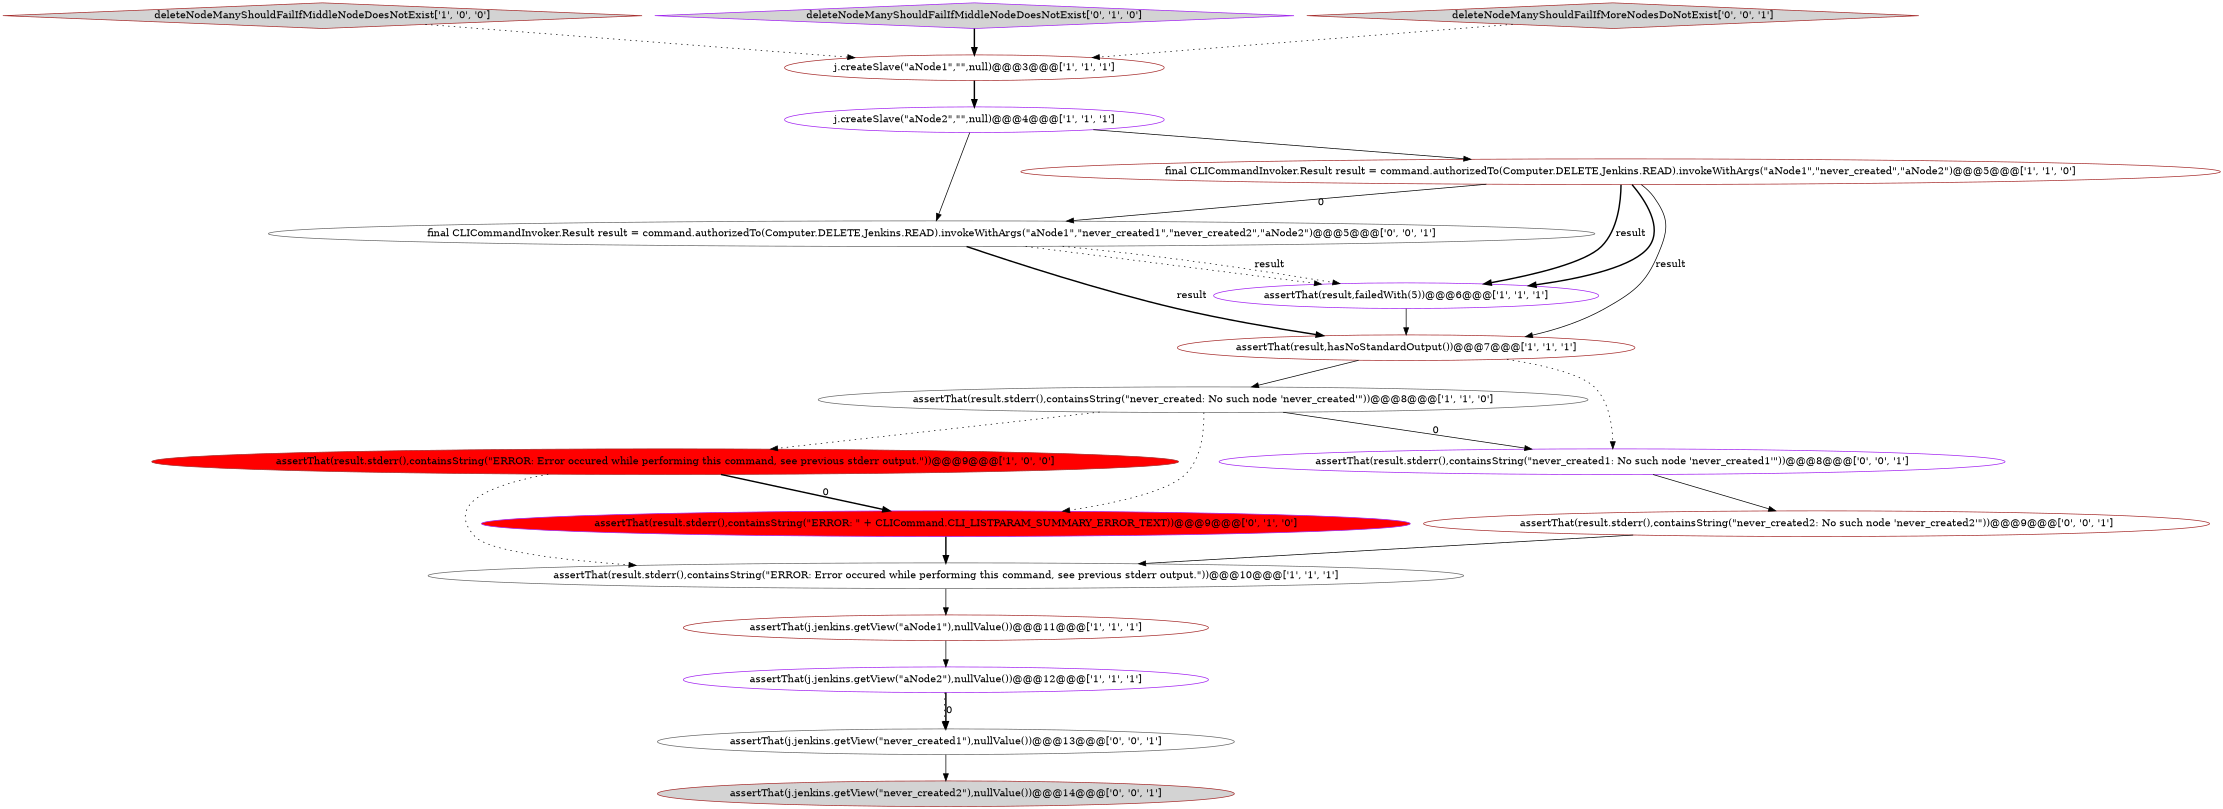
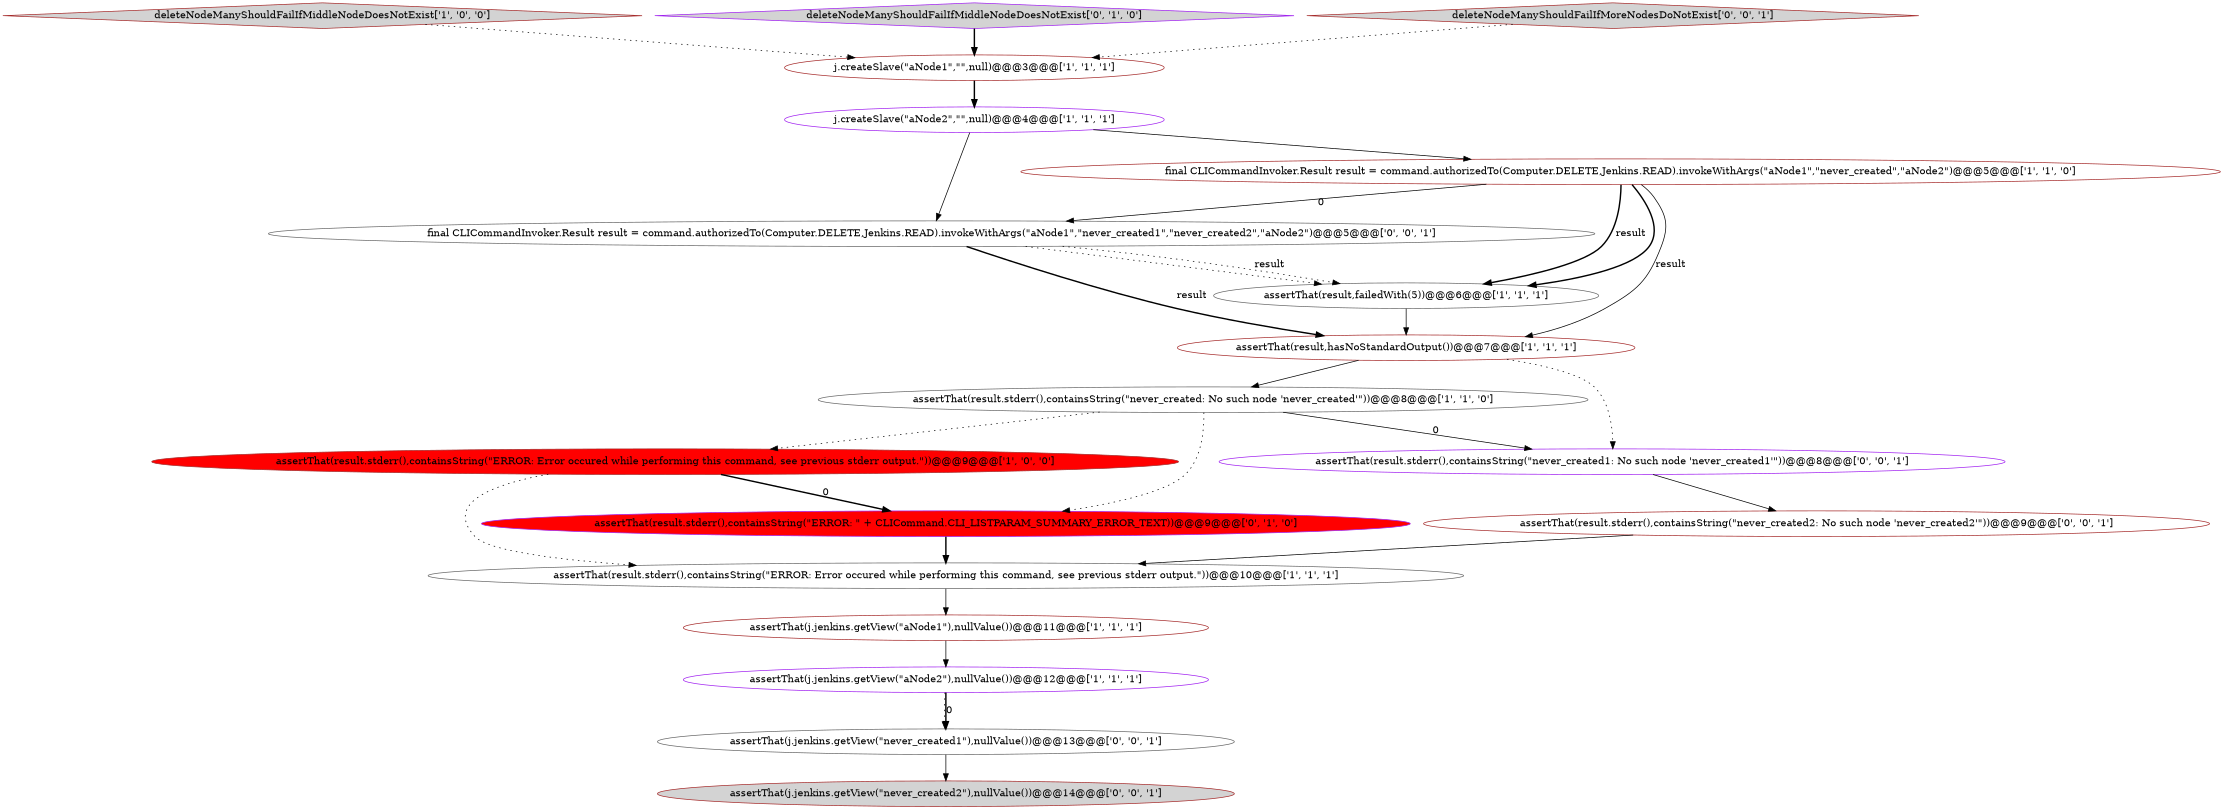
node "assertThat(result,failedWith(5))@@@6@@@['1', '1', '1']": color purple -> gray40
